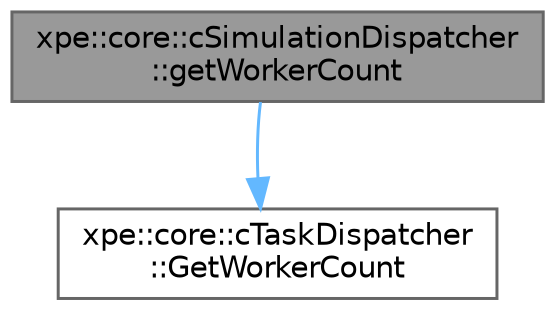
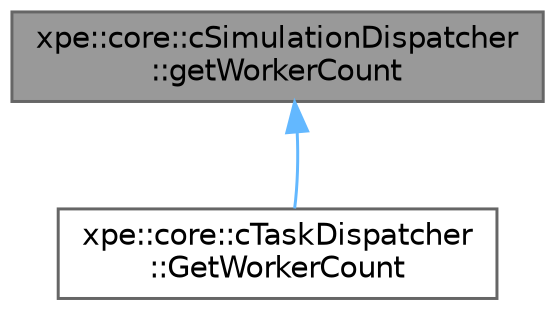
edge "xpe::core::cSimulationDispatcher ::getWorkerCount" -> "xpe::core::cTaskDispatcher ::GetWorkerCount": reversed
